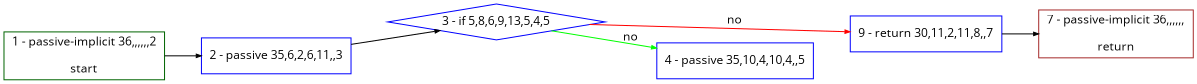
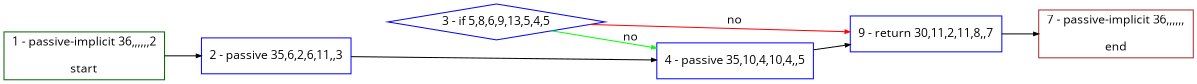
node "7 - passive-implicit 36,,,,,, return": label "7 - passive-implicit 36,,,,,, return" -> "7 - passive-implicit 36,,,,,, end"
edge "2 - passive 35,6,2,6,11,,3" -> "3 - if 5,8,6,9,13,5,4,5": now "2 - passive 35,6,2,6,11,,3" -> "4 - passive 35,10,4,10,4,,5"
edge "4 - passive 35,10,4,10,4,,5" -> "9 - return 30,11,2,11,8,,7": added
